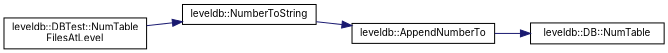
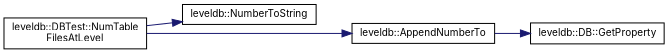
edge "leveldb::NumberToString" -> "leveldb::AppendNumberTo": now "leveldb::DBTest::NumTable FilesAtLevel" -> "leveldb::AppendNumberTo"
node "leveldb::DB::NumTable": label "leveldb::DB::NumTable" -> "leveldb::DB::GetProperty"
